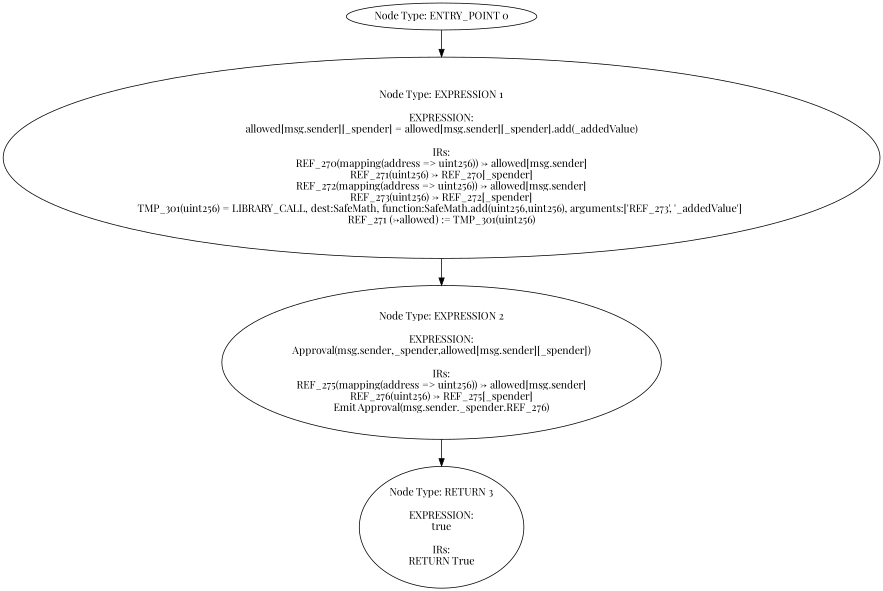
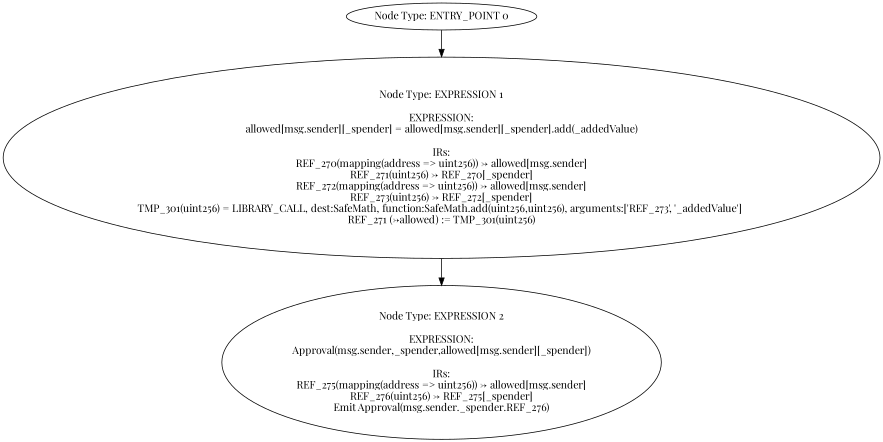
node "Node Type: RETURN 3 EXPRESSION: true IRs: RETURN True": removed
